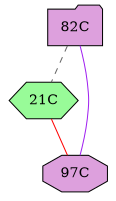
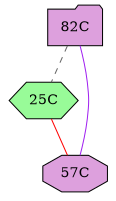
node "21C": label "21C" -> "25C"
node "97C": label "97C" -> "57C"
